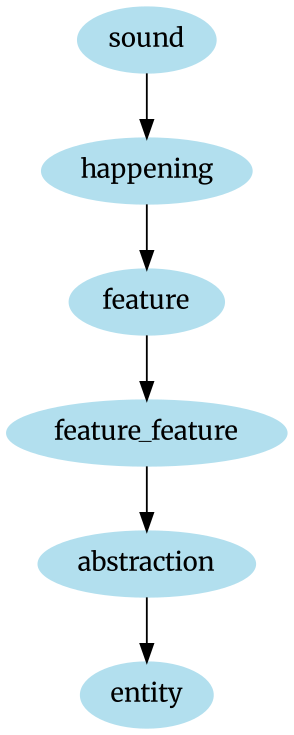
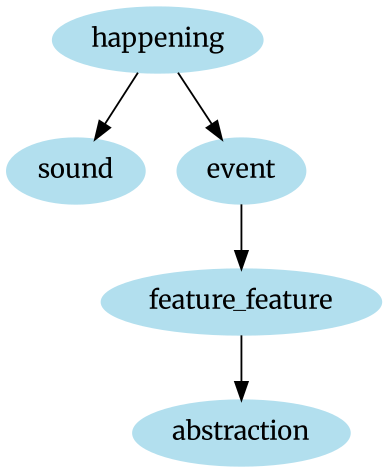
edge "sound" -> "happening": reversed
node "feature": label "feature" -> "event"
node "entity": removed
